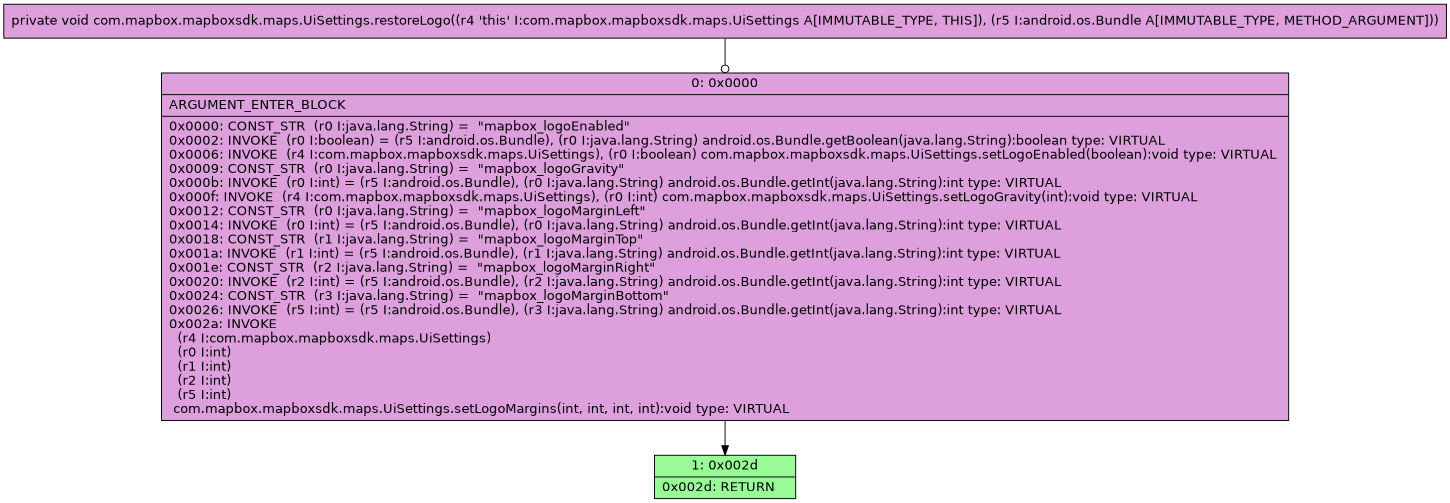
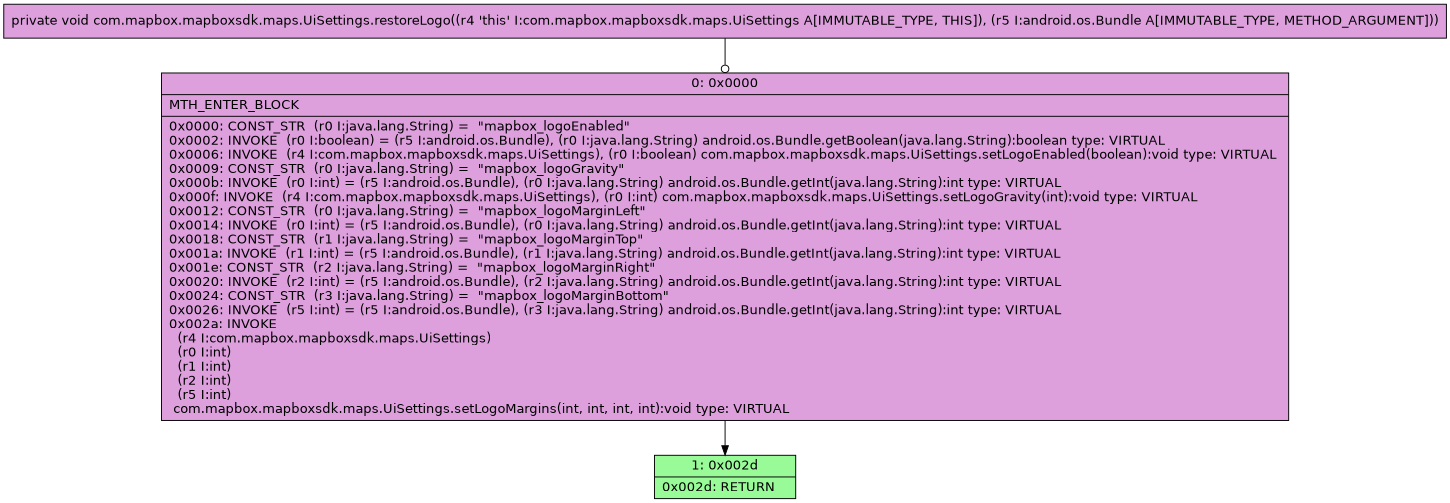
node "0: 0x0000": text "ARGUMENT_ENTER_BLOCK" -> "MTH_ENTER_BLOCK"
